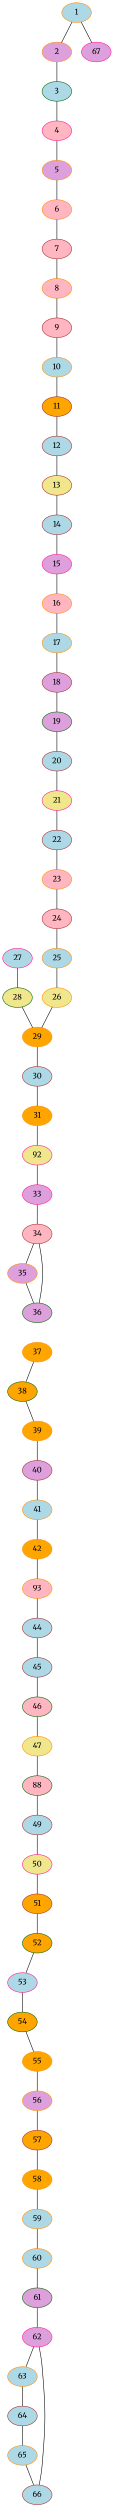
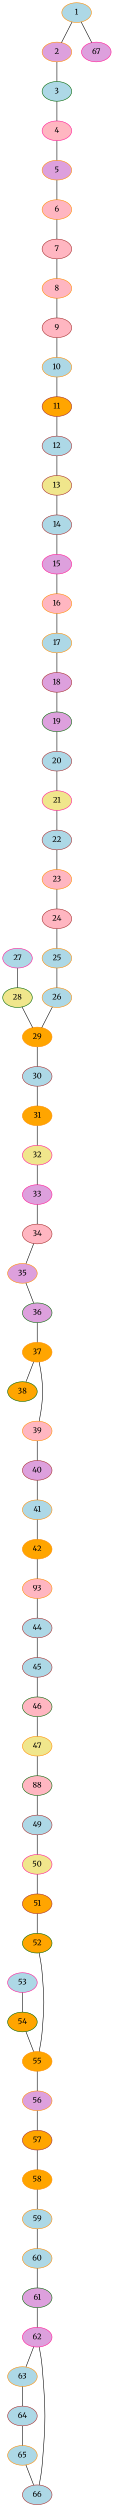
node "26": fillcolor khaki -> lightblue
node "92": label "92" -> "32"
edge "34" -- "36": now "37" -- "36"
edge "38" -- "39": now "37" -- "39"
node "39": fillcolor orange -> lightpink
edge "52" -- "53": now "52" -- "55"
